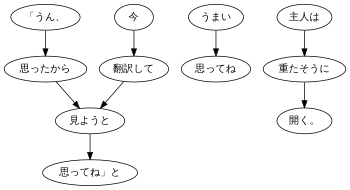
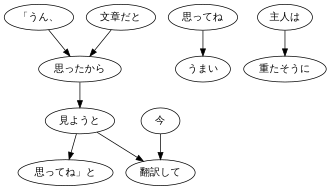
node "文章だと": added
edge "うまい" -> "思ってね": reversed
edge "翻訳して" -> "見ようと": reversed
node "開く。": removed
